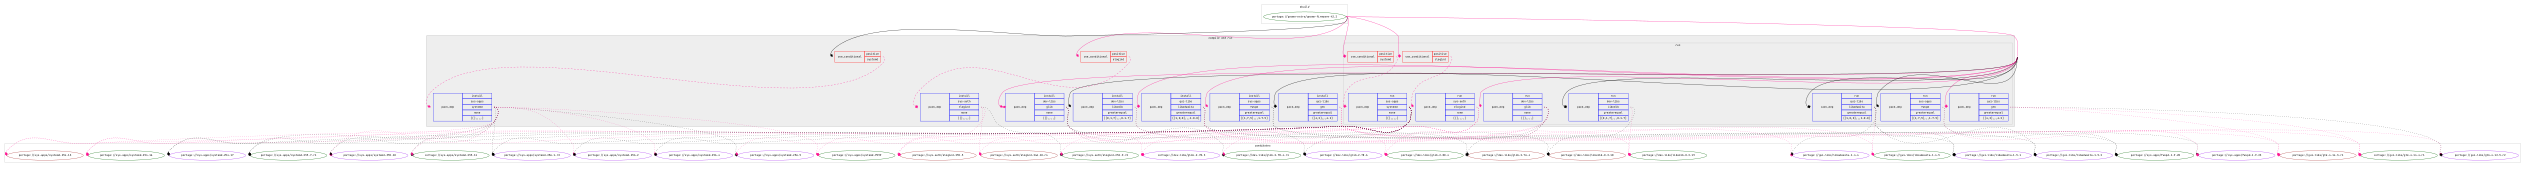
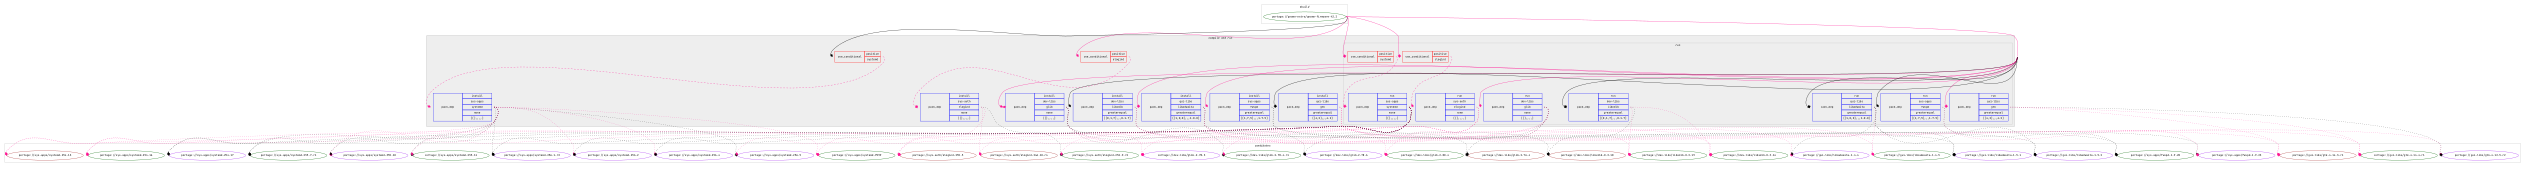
node "portage://dev-libs/libxmlb-0.3.14": added
